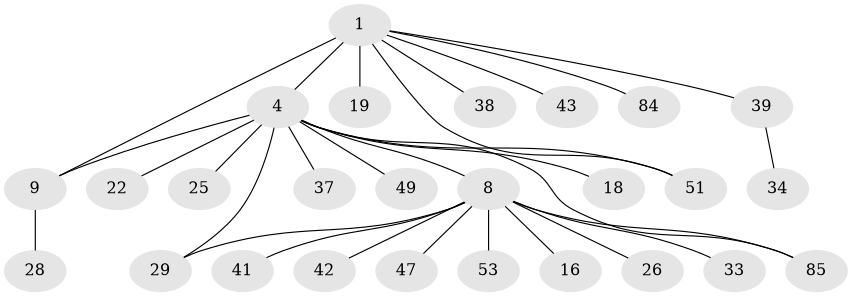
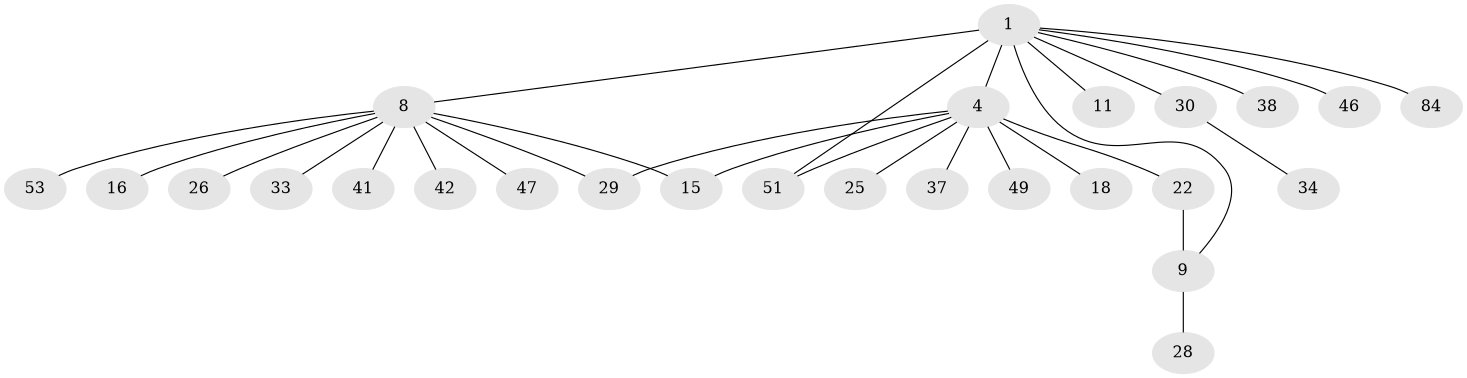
node "19": label "19" -> "11"
node "43": label "43" -> "46"
node "39": label "39" -> "30"
edge "4" -- "9": now "22" -- "9"
edge "4" -- "8": now "1" -- "8"
node "85": label "85" -> "15"
